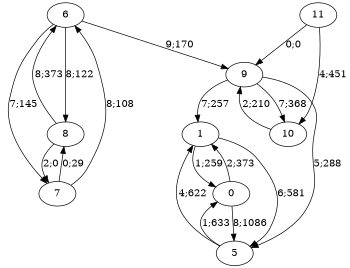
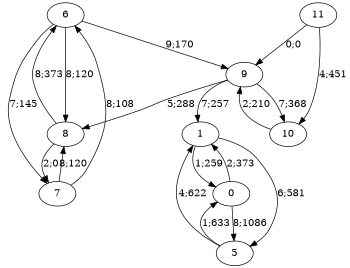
edge "6" -> "8": label "8;122" -> "8;120"
edge "9" -> "5": now "9" -> "8"
edge "7" -> "8": label "0;29" -> "8;120"
